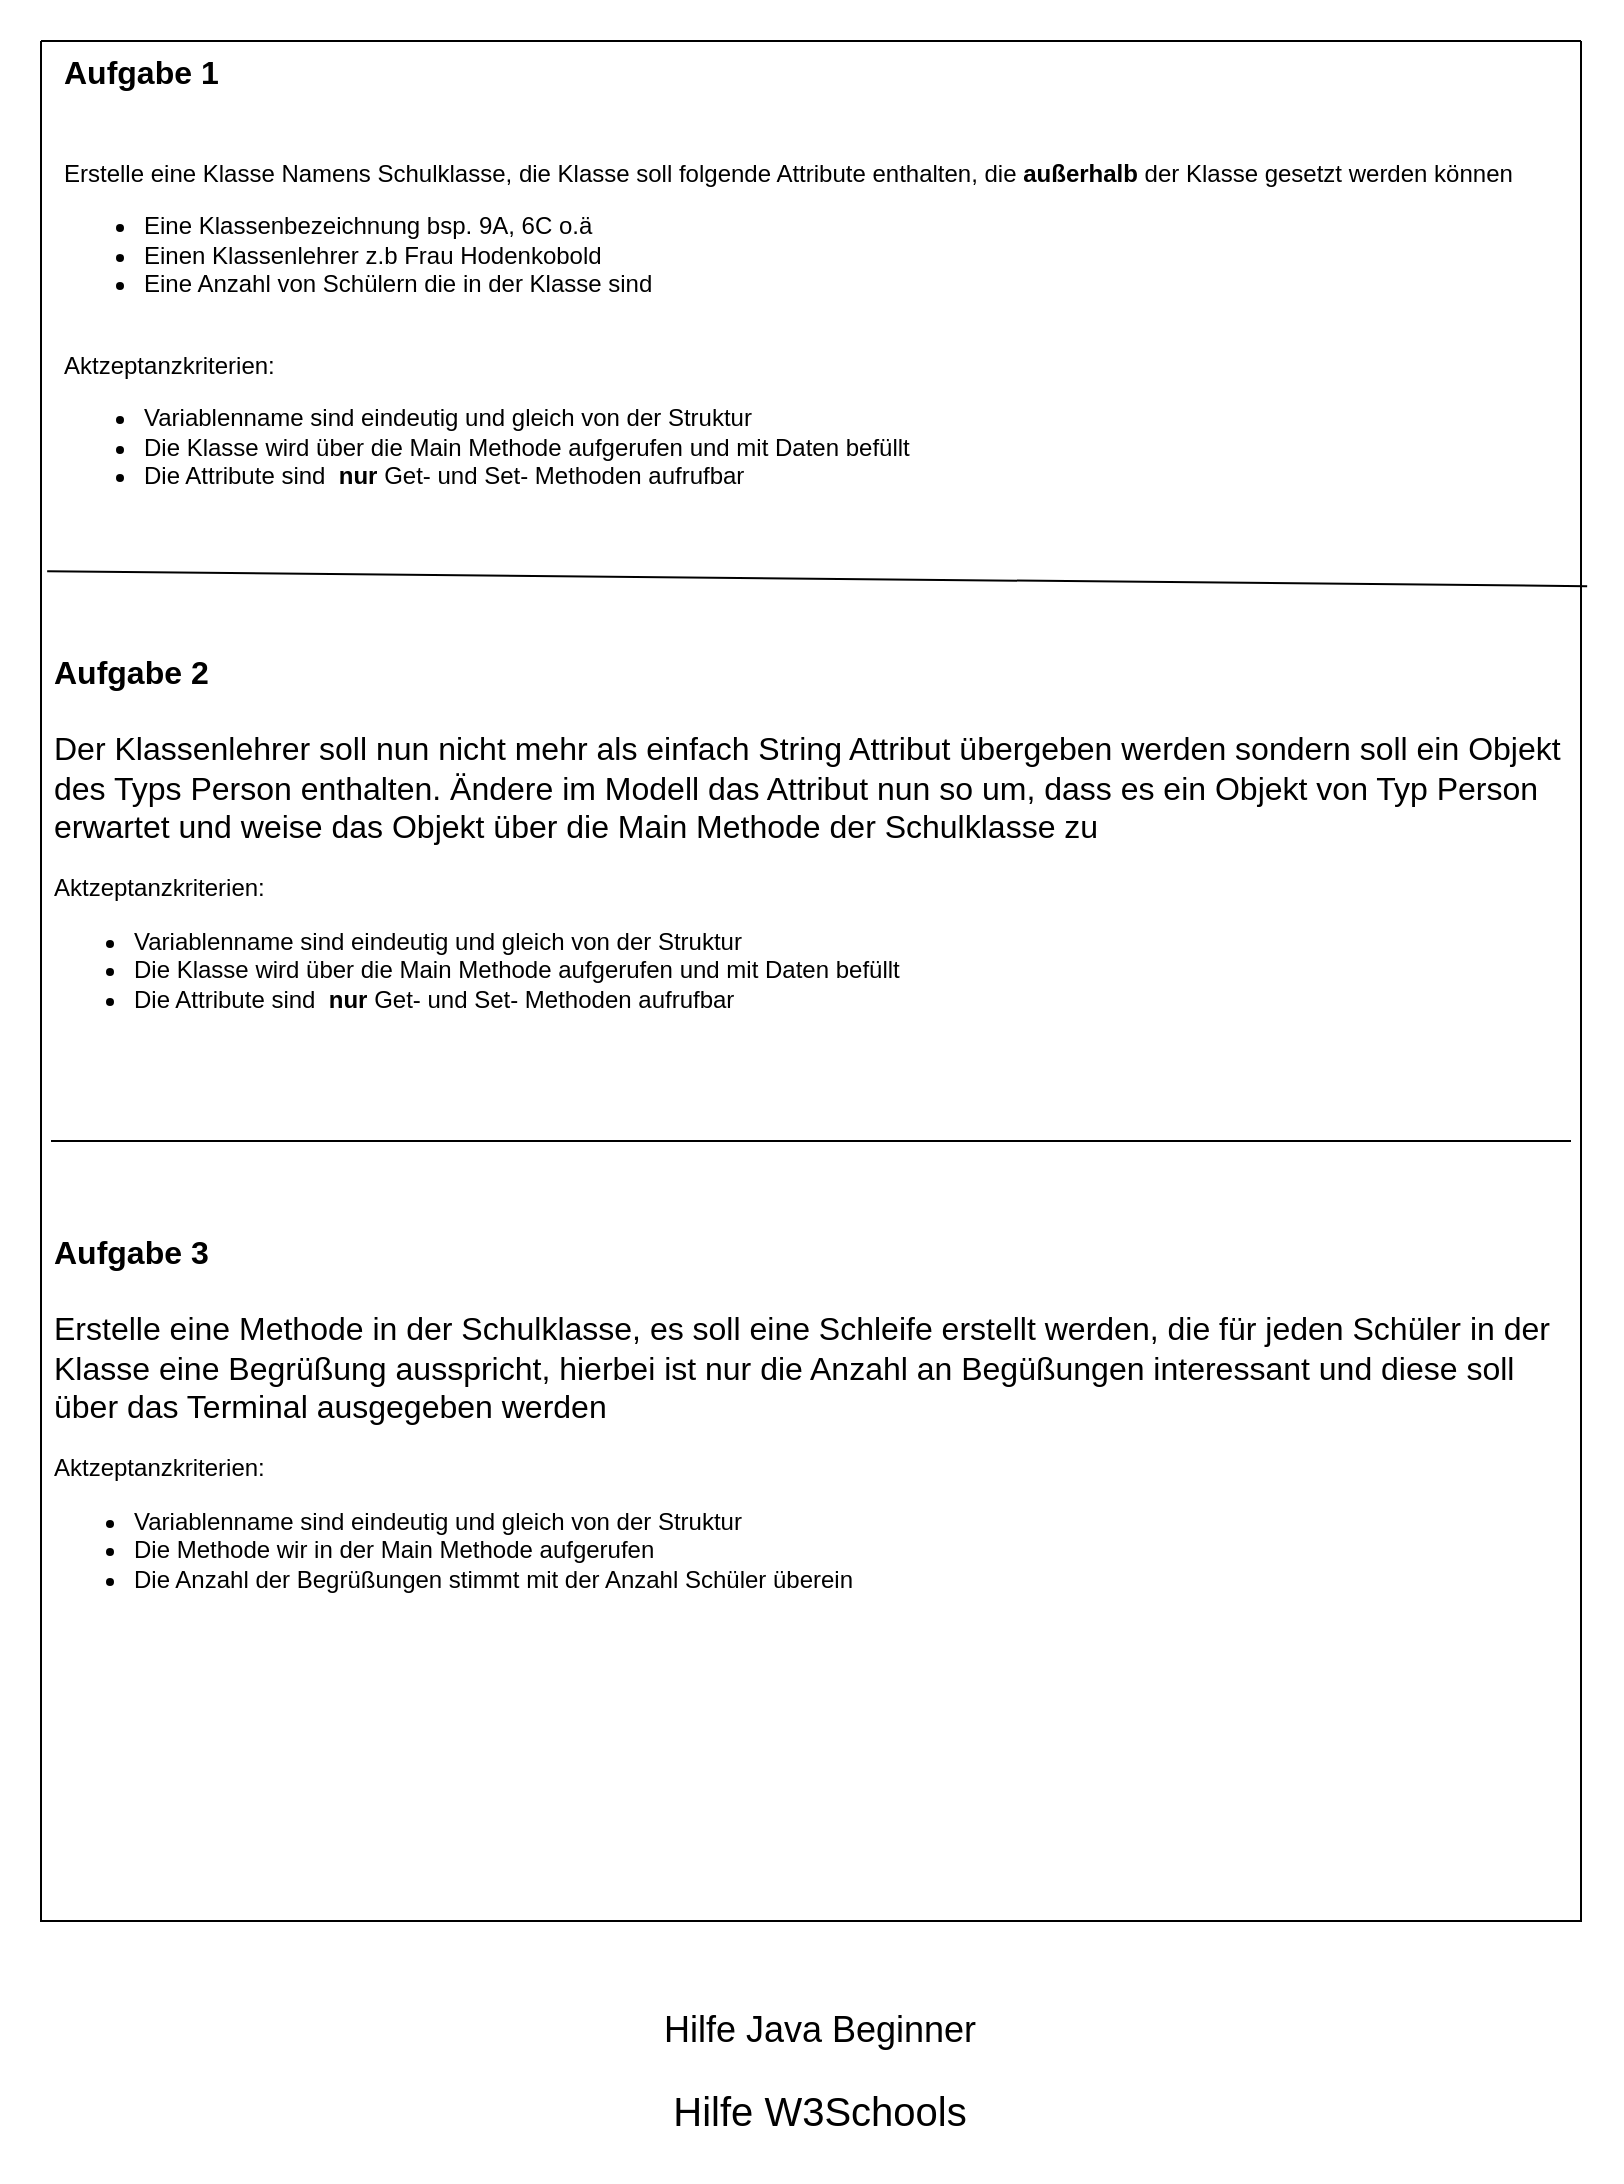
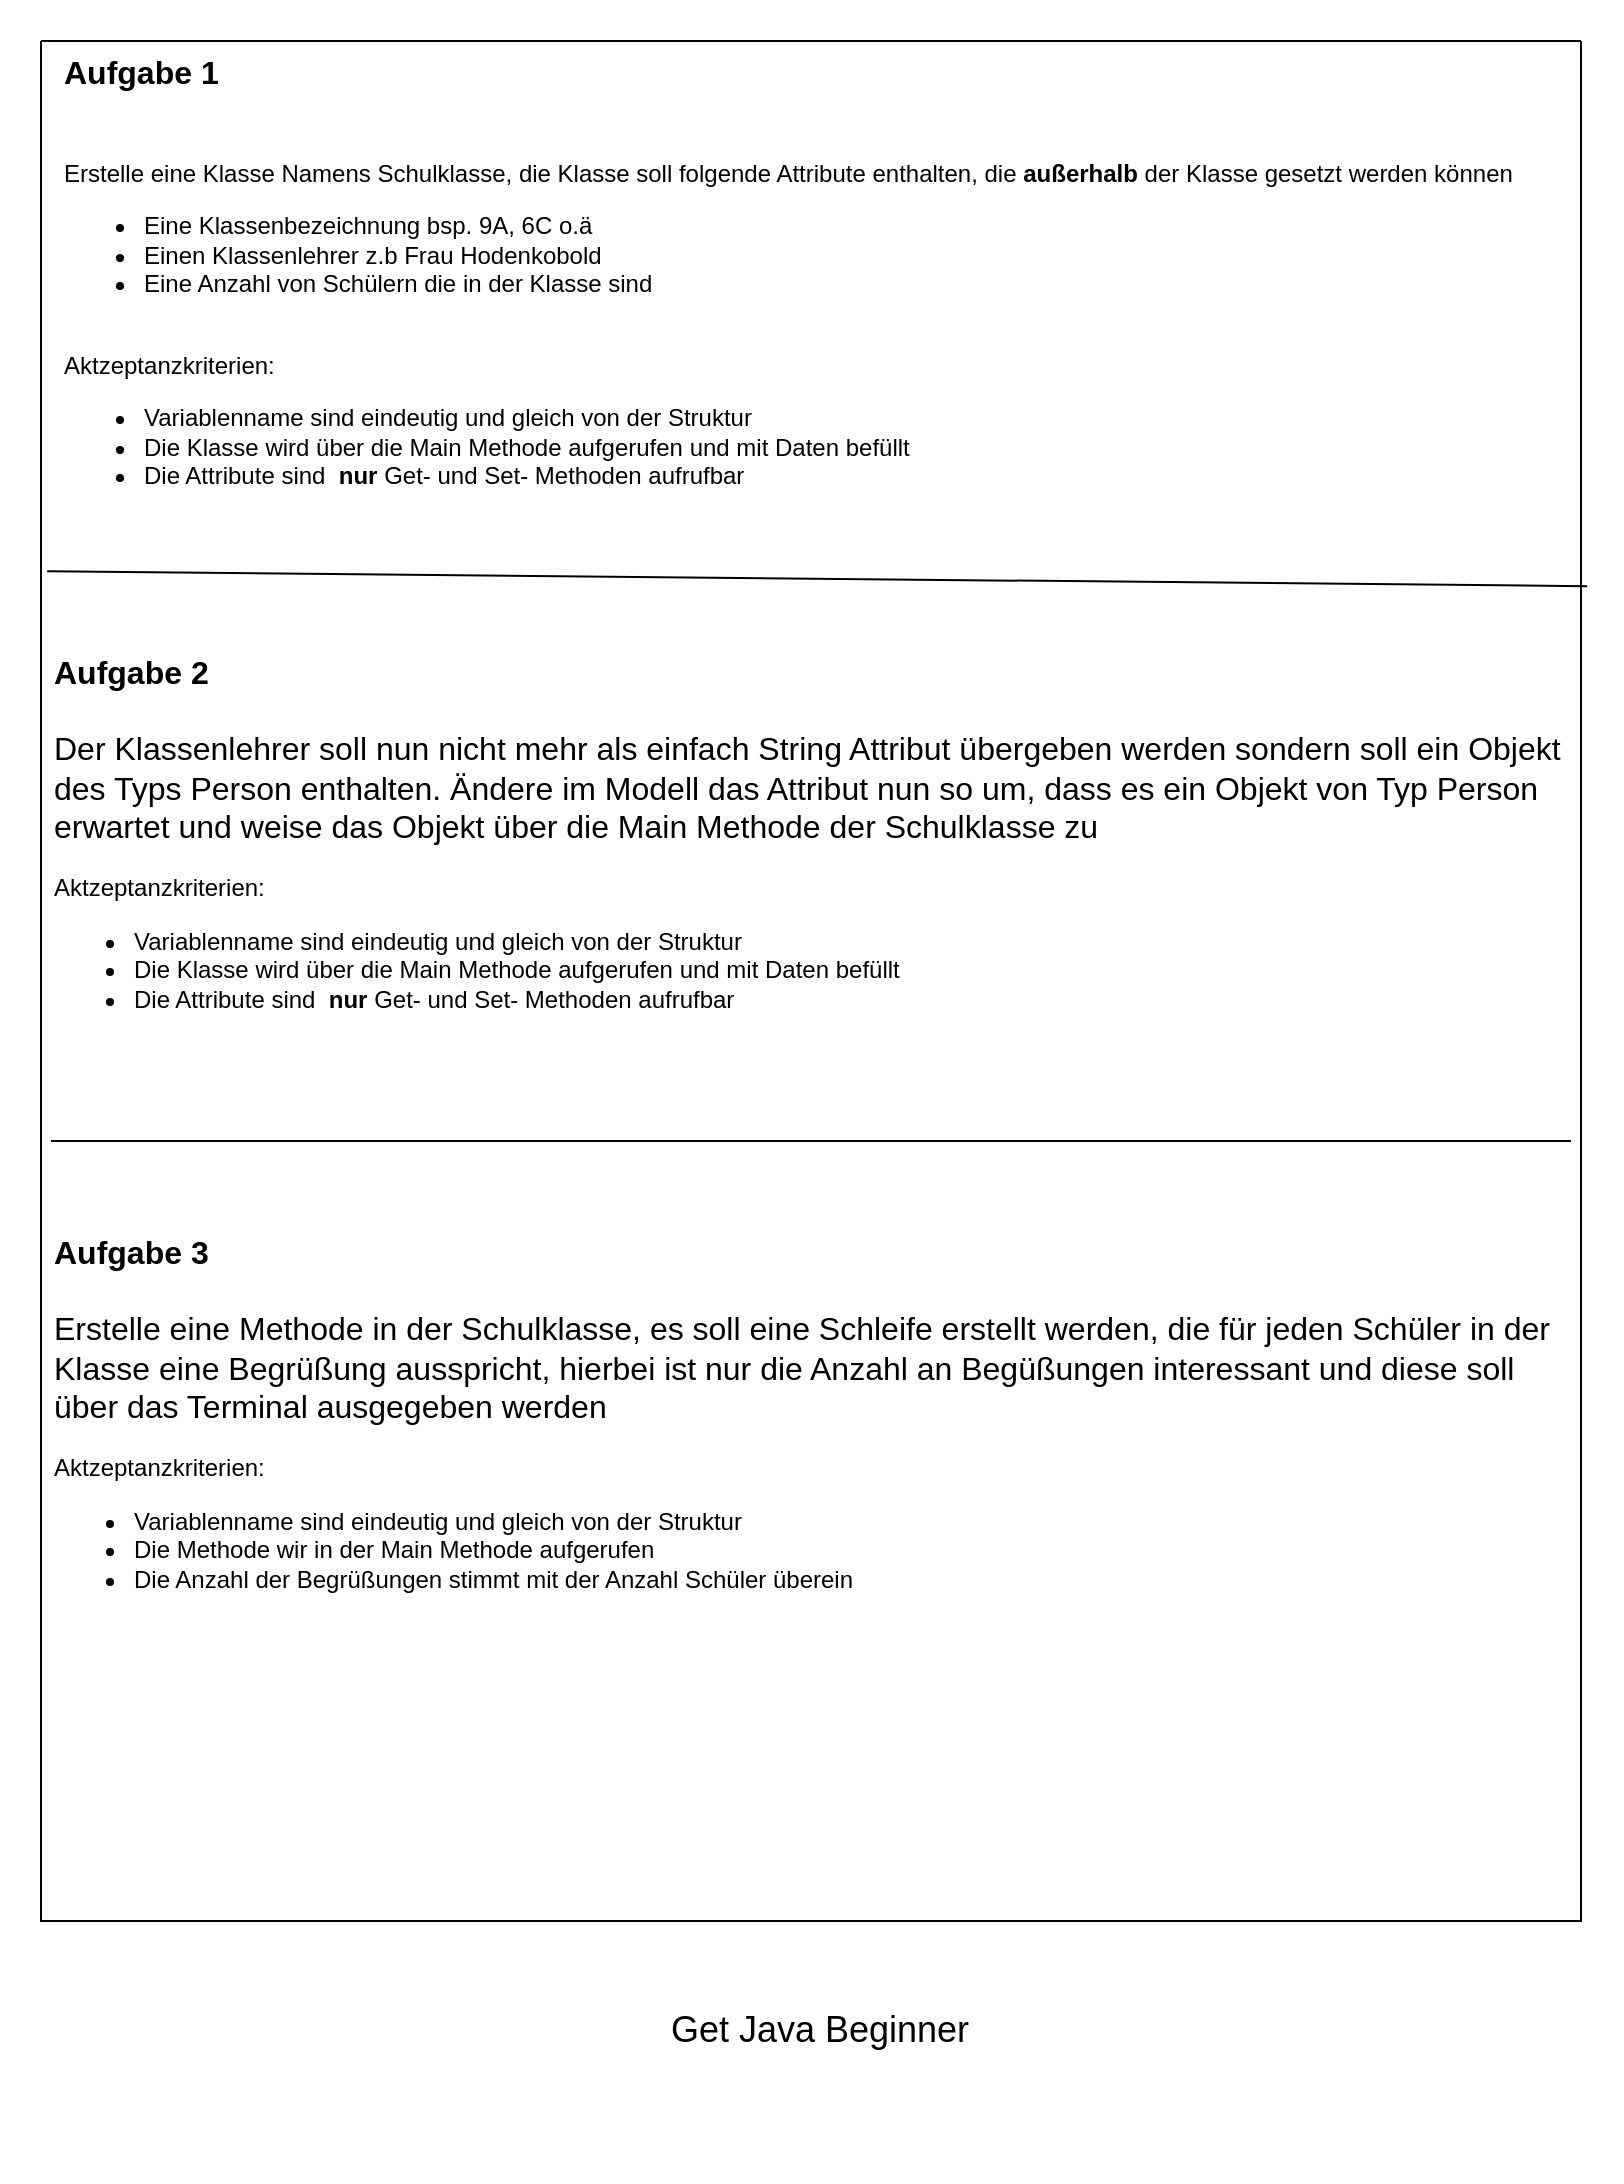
node "Hilfe Java Beginner": label "Hilfe Java Beginner" -> "Get Java Beginner"
node "Hilfe W3Schools": removed
